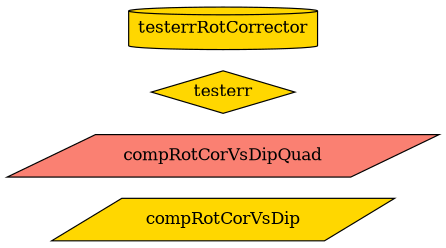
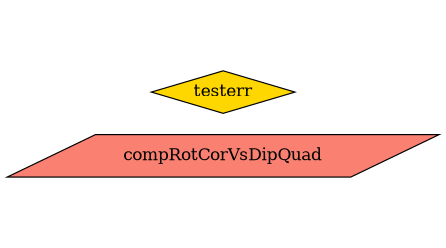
node "testerrRotCorrector": removed
node "compRotCorVsDip": removed
